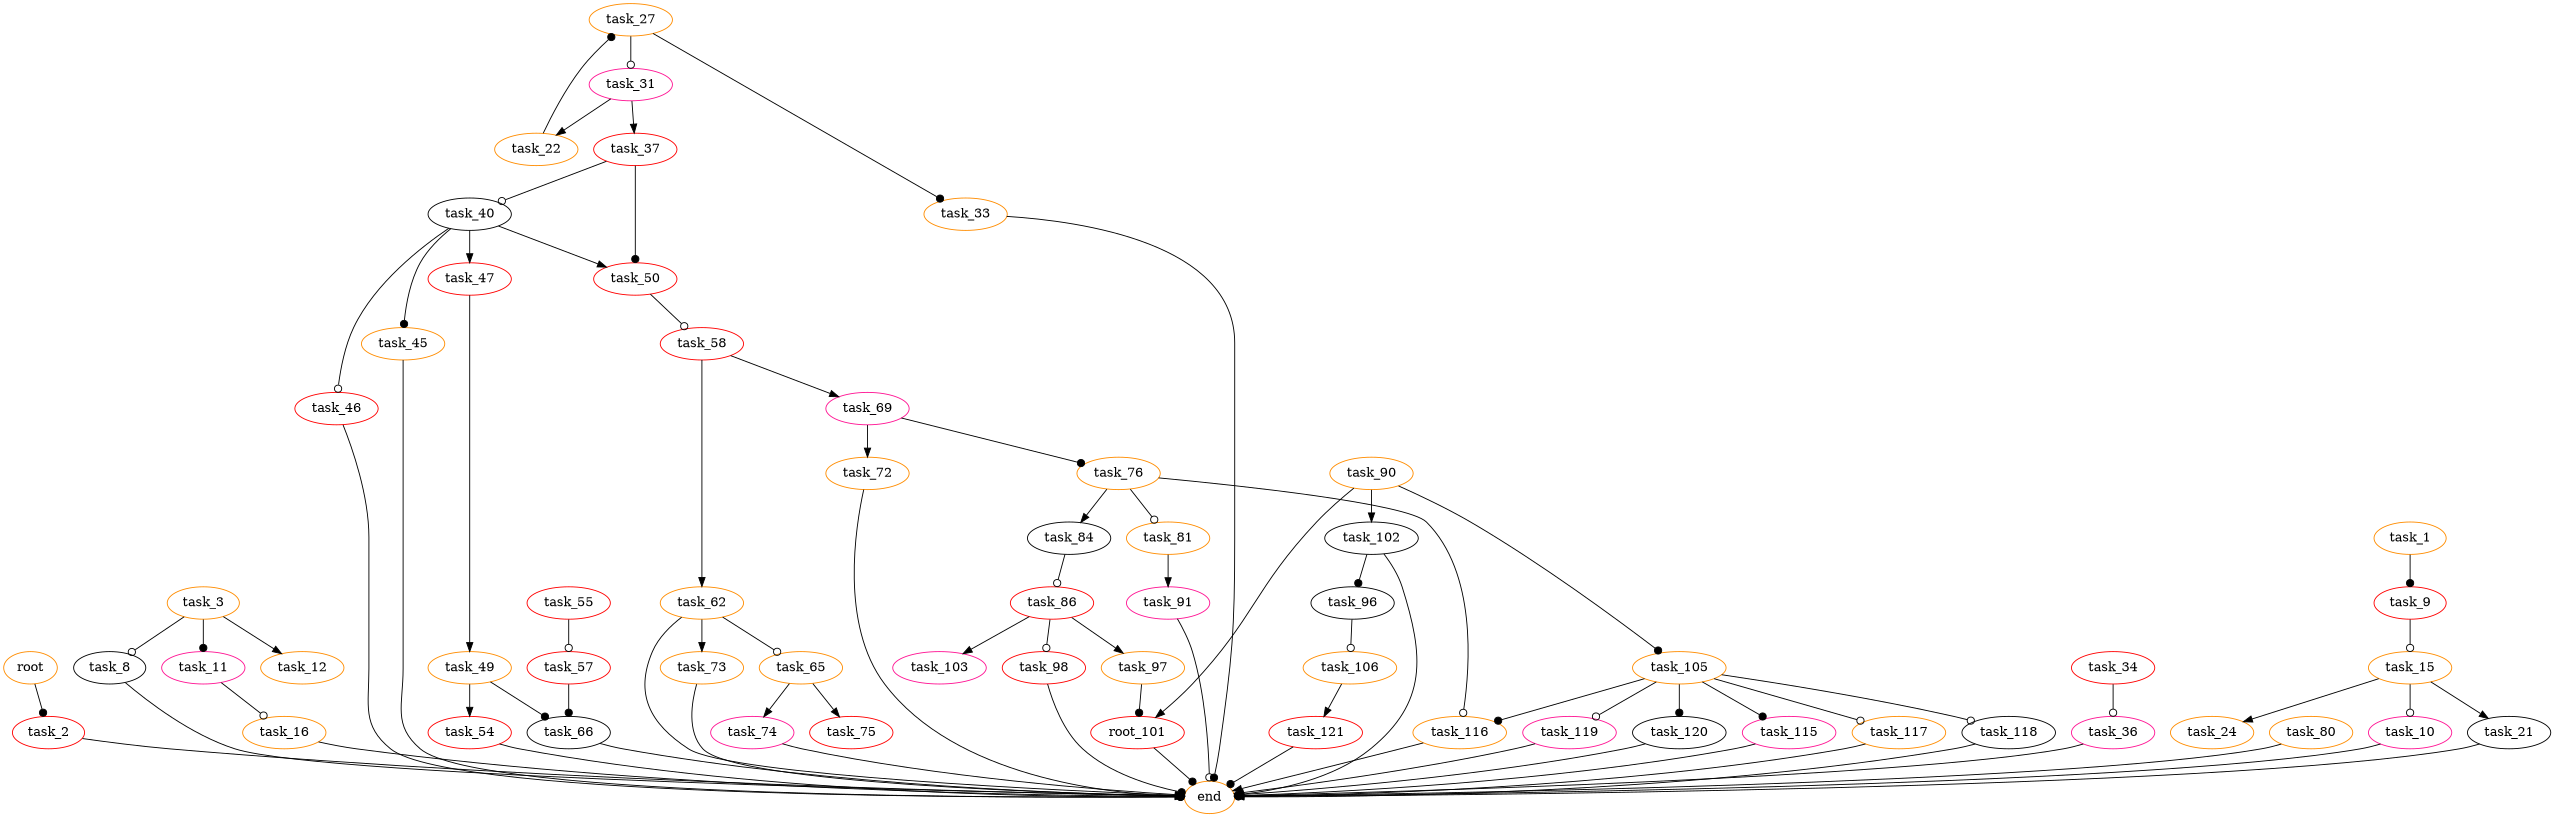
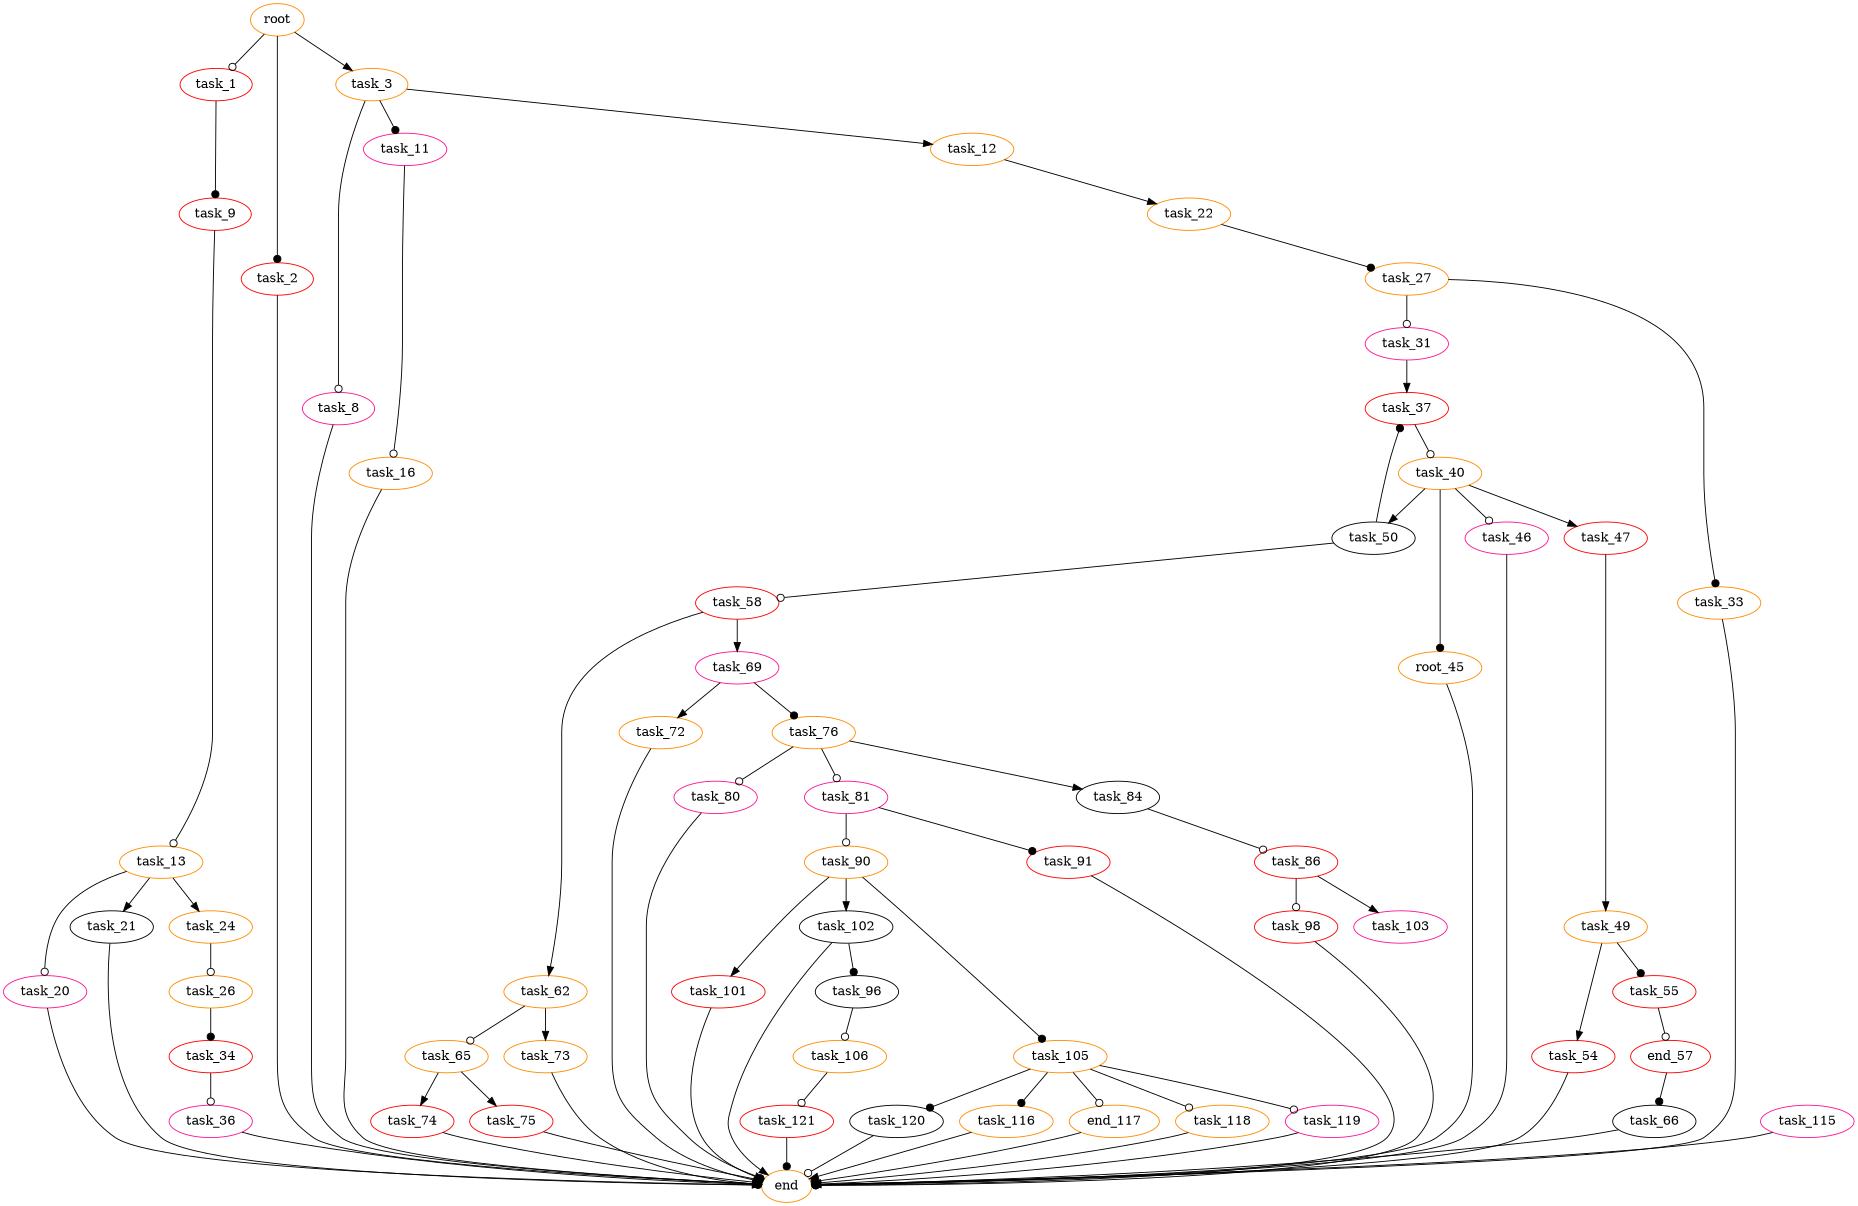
edge "root" -> "task_1": added
edge "root" -> "task_3": added
edge "task_31" -> "task_22": now "task_12" -> "task_22"
edge "task_37" -> "task_50": reversed
node "task_40": color black -> darkorange
node "task_50": color red -> black
node "task_45": label "task_45" -> "root_45"
node "task_46": color red -> deeppink
edge "task_76" -> "task_116": now "task_76" -> "task_80"
node "task_81": color darkorange -> deeppink
node "task_1": color darkorange -> red
edge "task_81" -> "task_91": arrowhead normal -> dot
node "task_91": color deeppink -> red
node "task_8": color black -> deeppink
node "task_57": label "task_57" -> "end_57"
node "task_97": removed
node "task_15": label "task_15" -> "task_13"
edge "task_106" -> "task_121": arrowhead normal -> odot
edge "task_49" -> "task_66": now "task_49" -> "task_55"
edge "task_105" -> "task_115": removed
node "task_74": color deeppink -> red
node "root_101": label "root_101" -> "task_101"
node "task_117": label "task_117" -> "end_117"
node "task_118": color black -> darkorange
node "task_80": color darkorange -> deeppink
node "task_10": label "task_10" -> "task_20"
edge "task_62" -> "end": now "task_75" -> "end"
edge "task_81" -> "task_90": added
node "task_26": added
